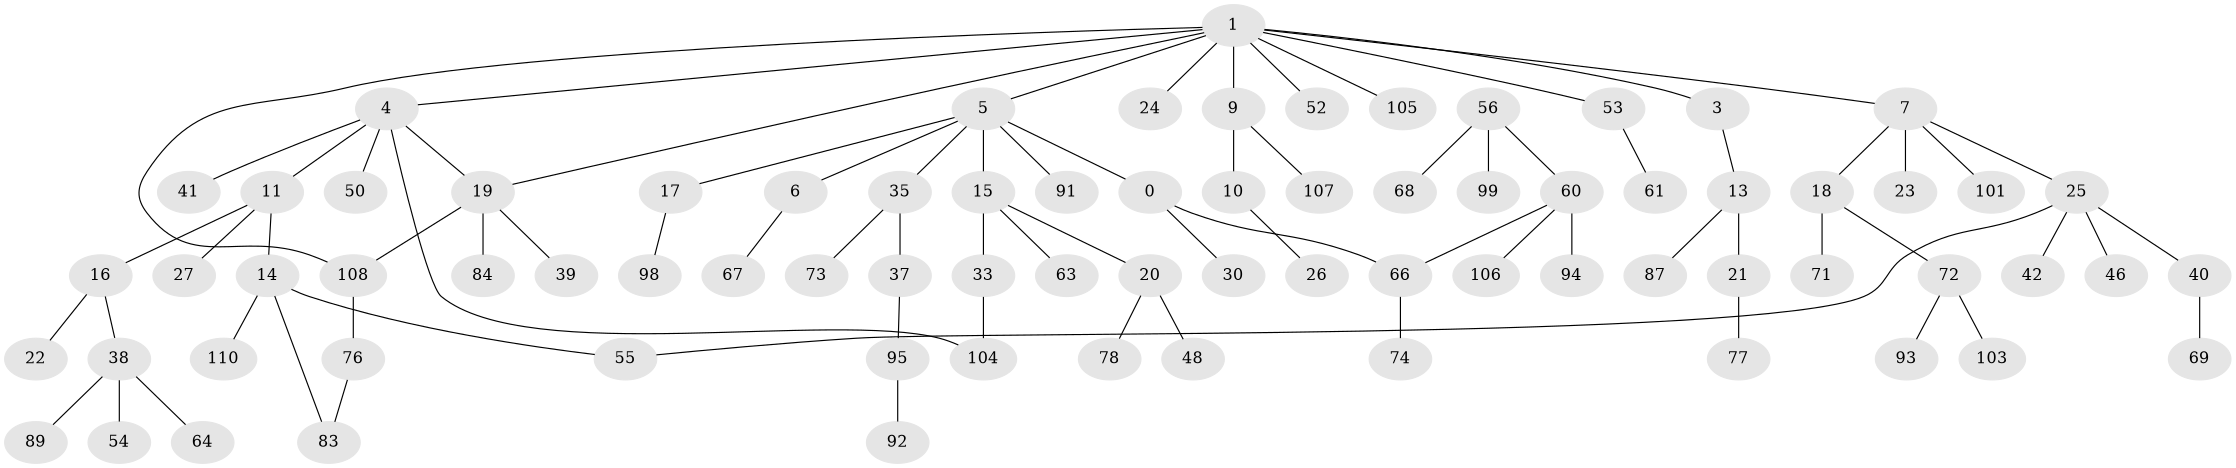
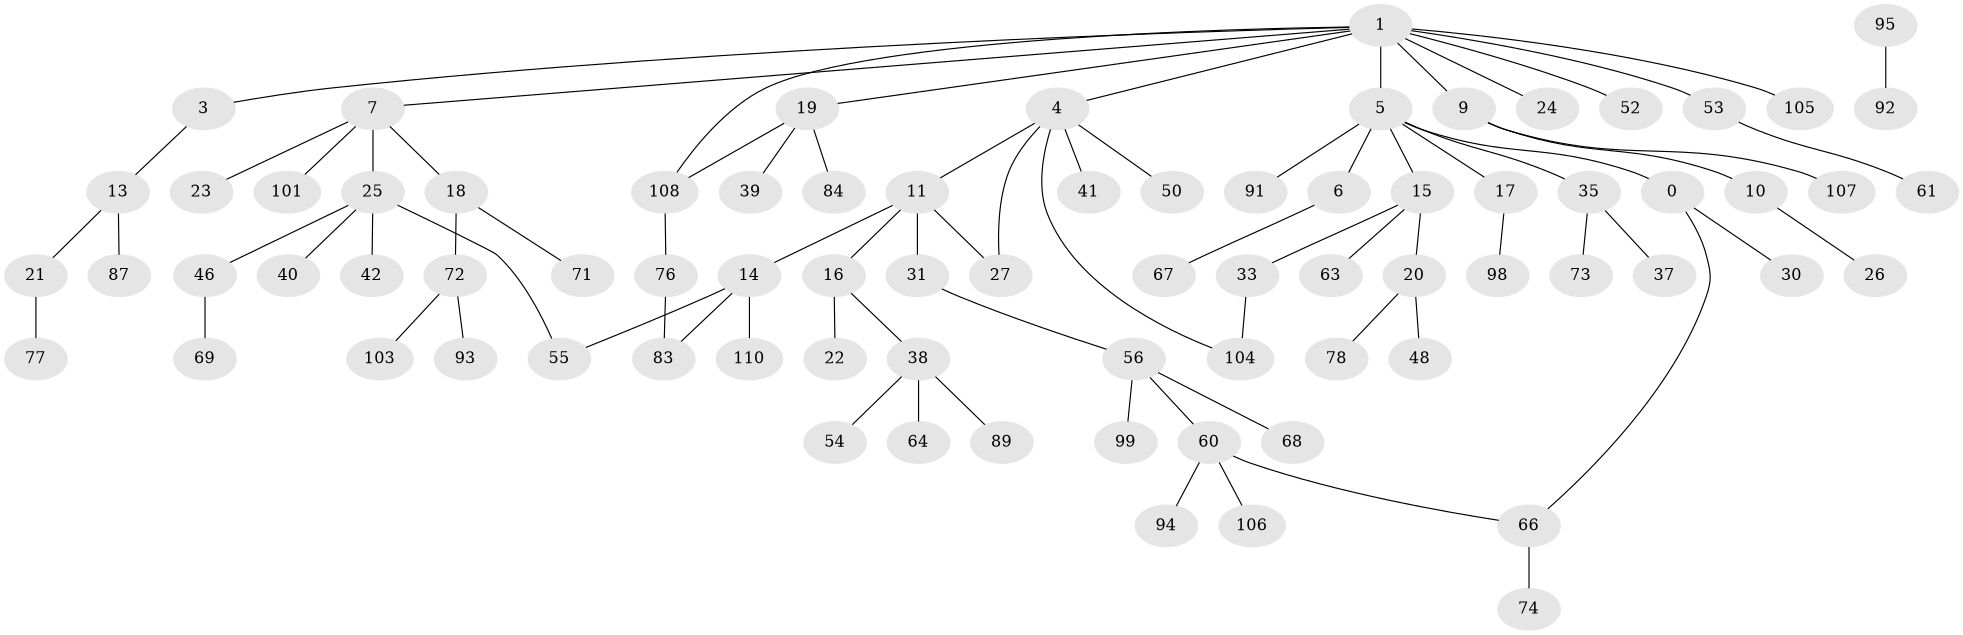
edge "4" -- "19": now "4" -- "27"
node "31": added
edge "37" -- "95": removed
edge "40" -- "69": now "46" -- "69"
